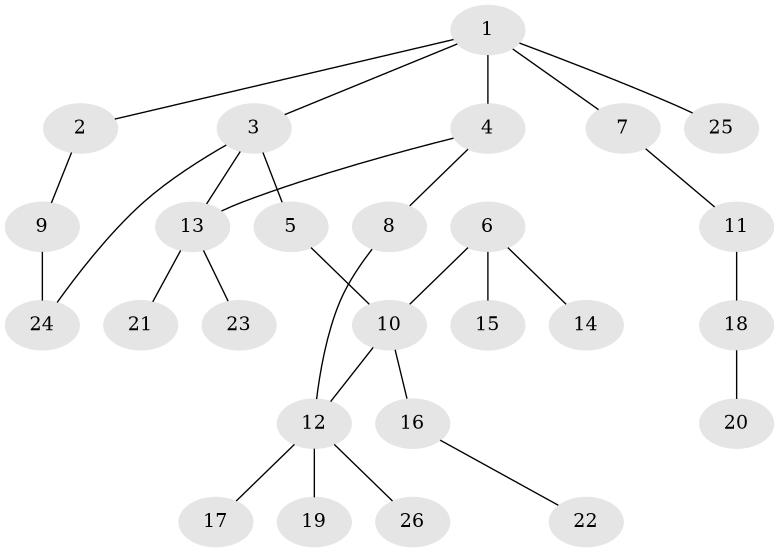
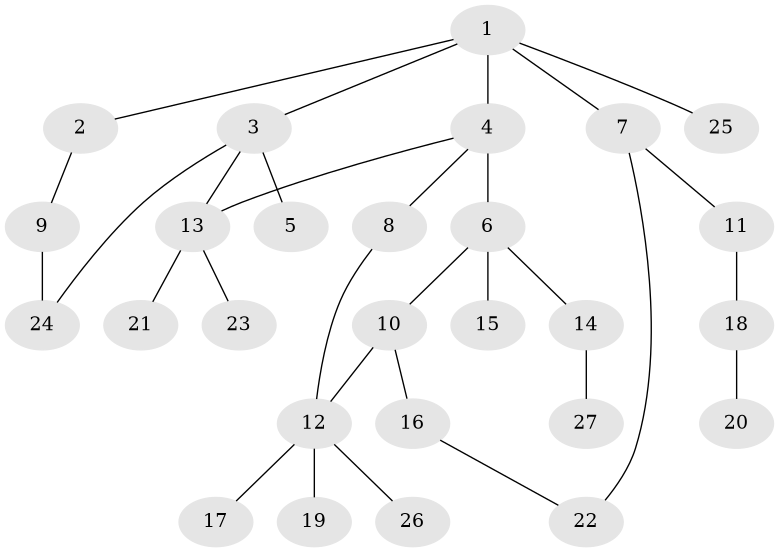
edge "4" -- "6": added
edge "5" -- "10": removed
edge "7" -- "22": added
node "27": added
